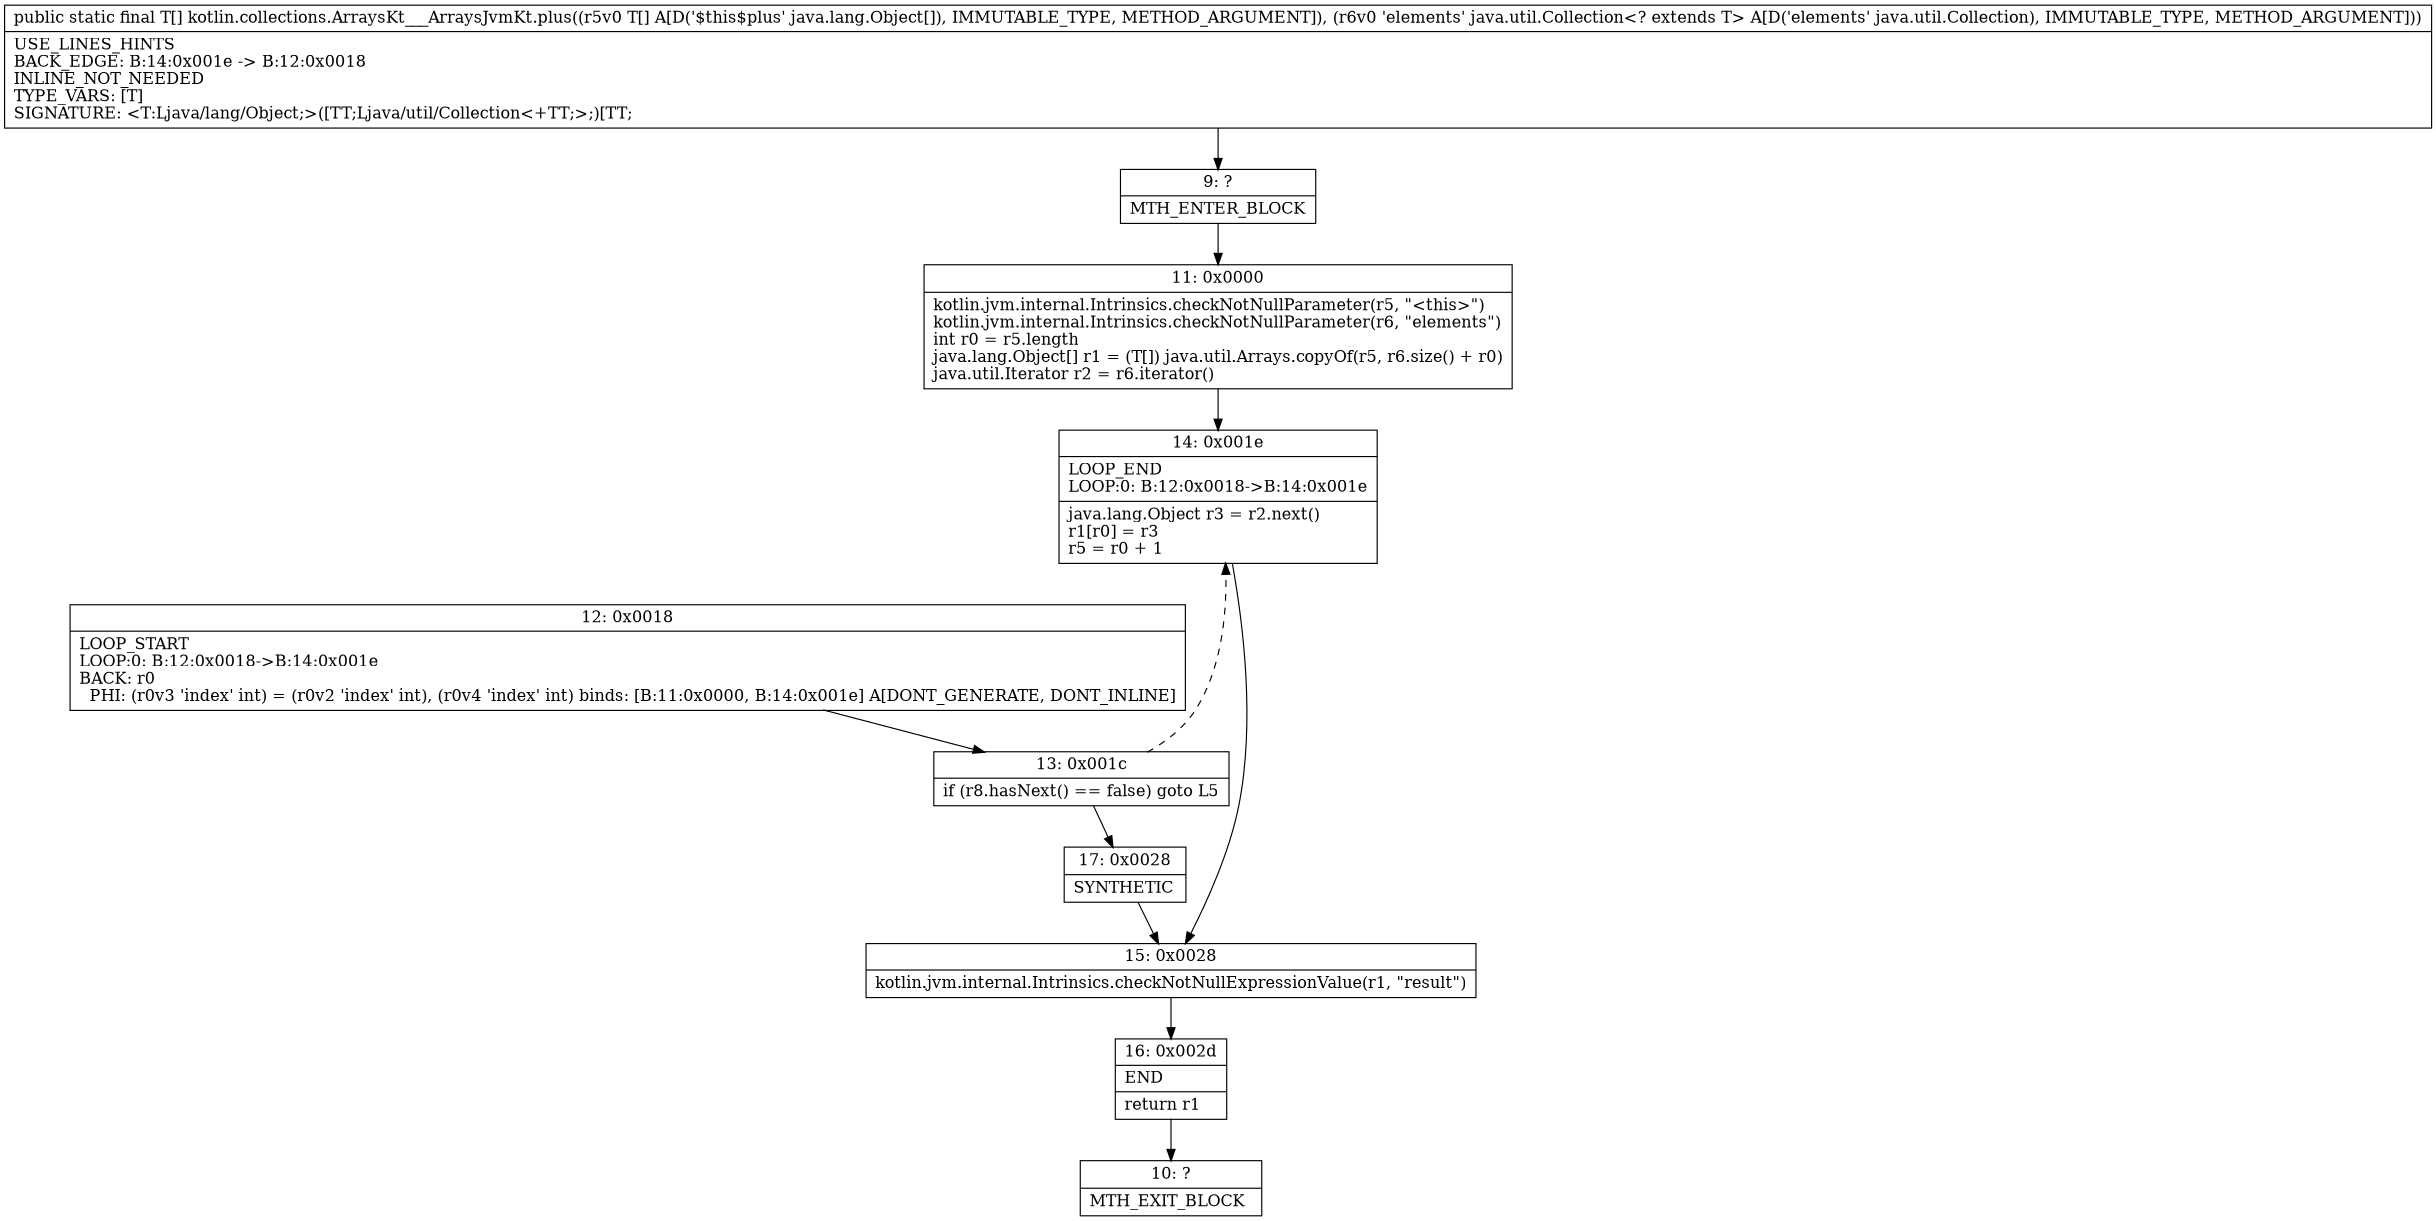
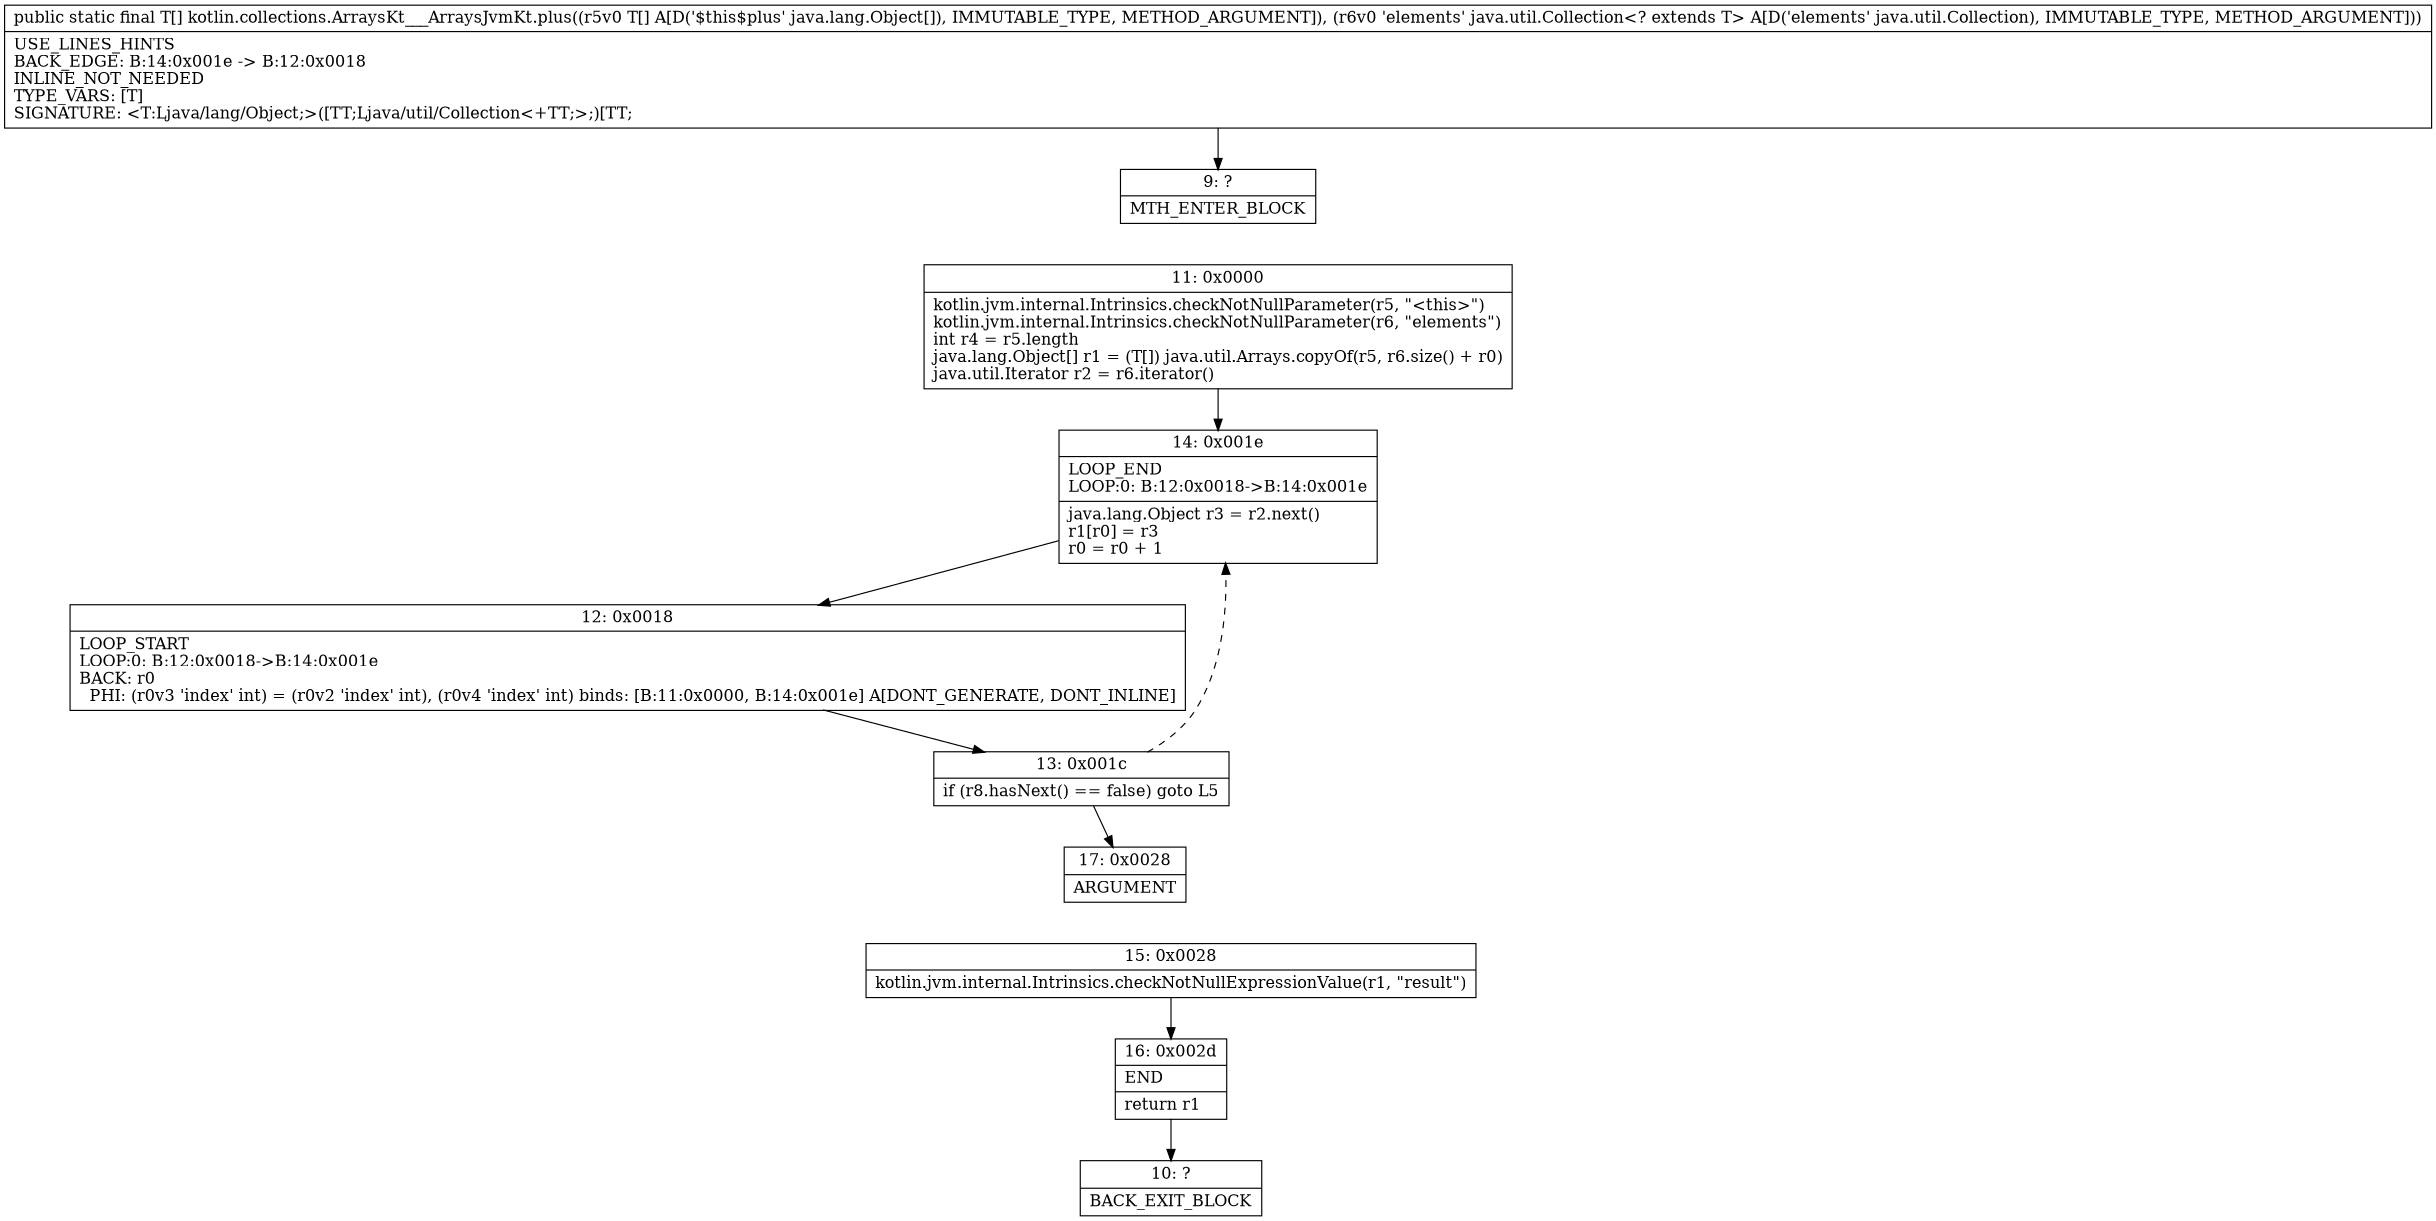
edge "9: ?" -> "11: 0x0000": removed
node "11: 0x0000": text "int r0 = r5.length" -> "int r4 = r5.length"
node "14: 0x001e": text "r5 = r0 + 1" -> "r0 = r0 + 1"
edge "14: 0x001e" -> "15: 0x0028": now "14: 0x001e" -> "12: 0x0018"
node "17: 0x0028": text "SYNTHETIC" -> "ARGUMENT"
edge "17: 0x0028" -> "15: 0x0028": removed
node "10: ?": text "MTH_EXIT_BLOCK" -> "BACK_EXIT_BLOCK"
